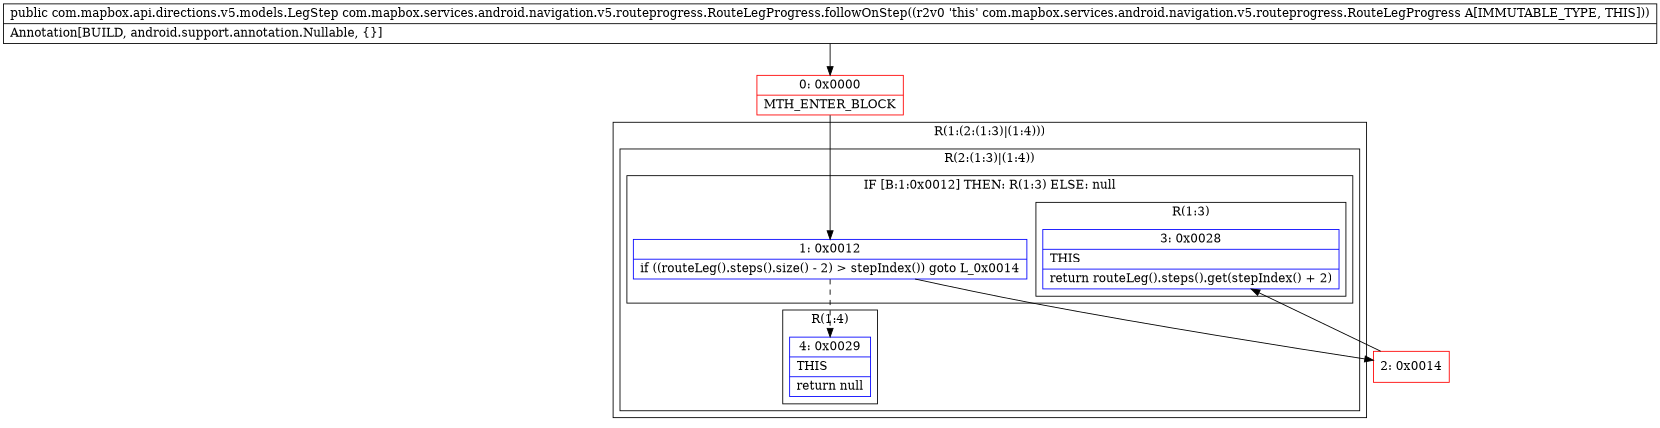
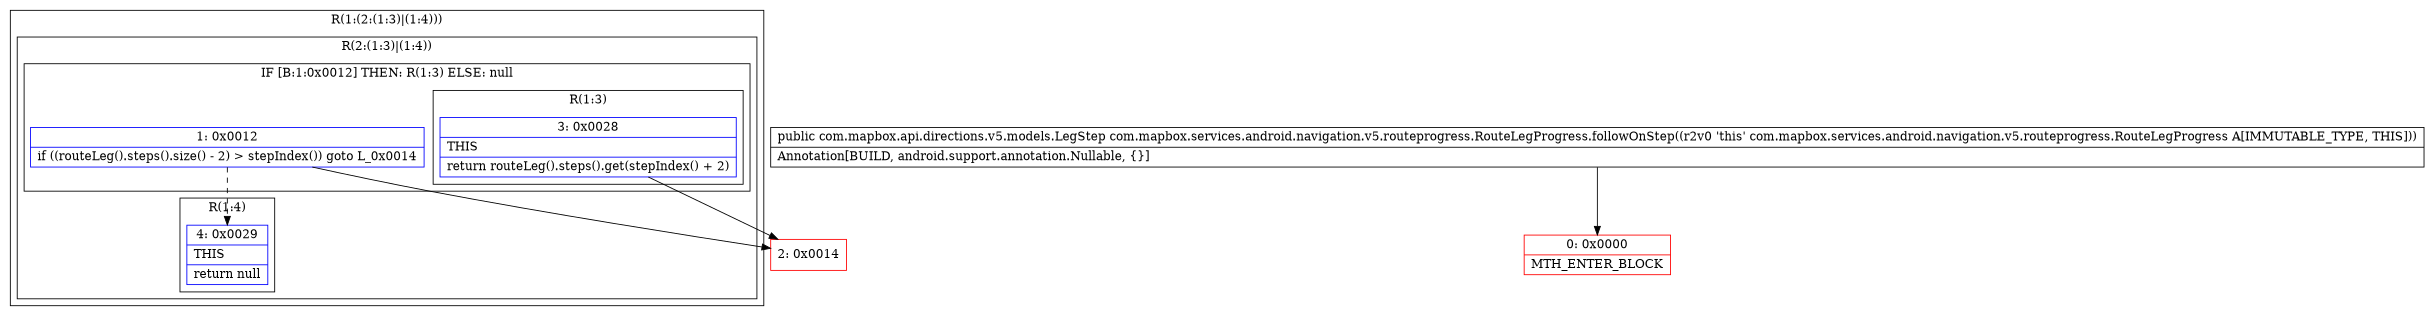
edge "0: 0x0000" -> "1: 0x0012": removed
edge "2: 0x0014" -> "3: 0x0028": reversed
